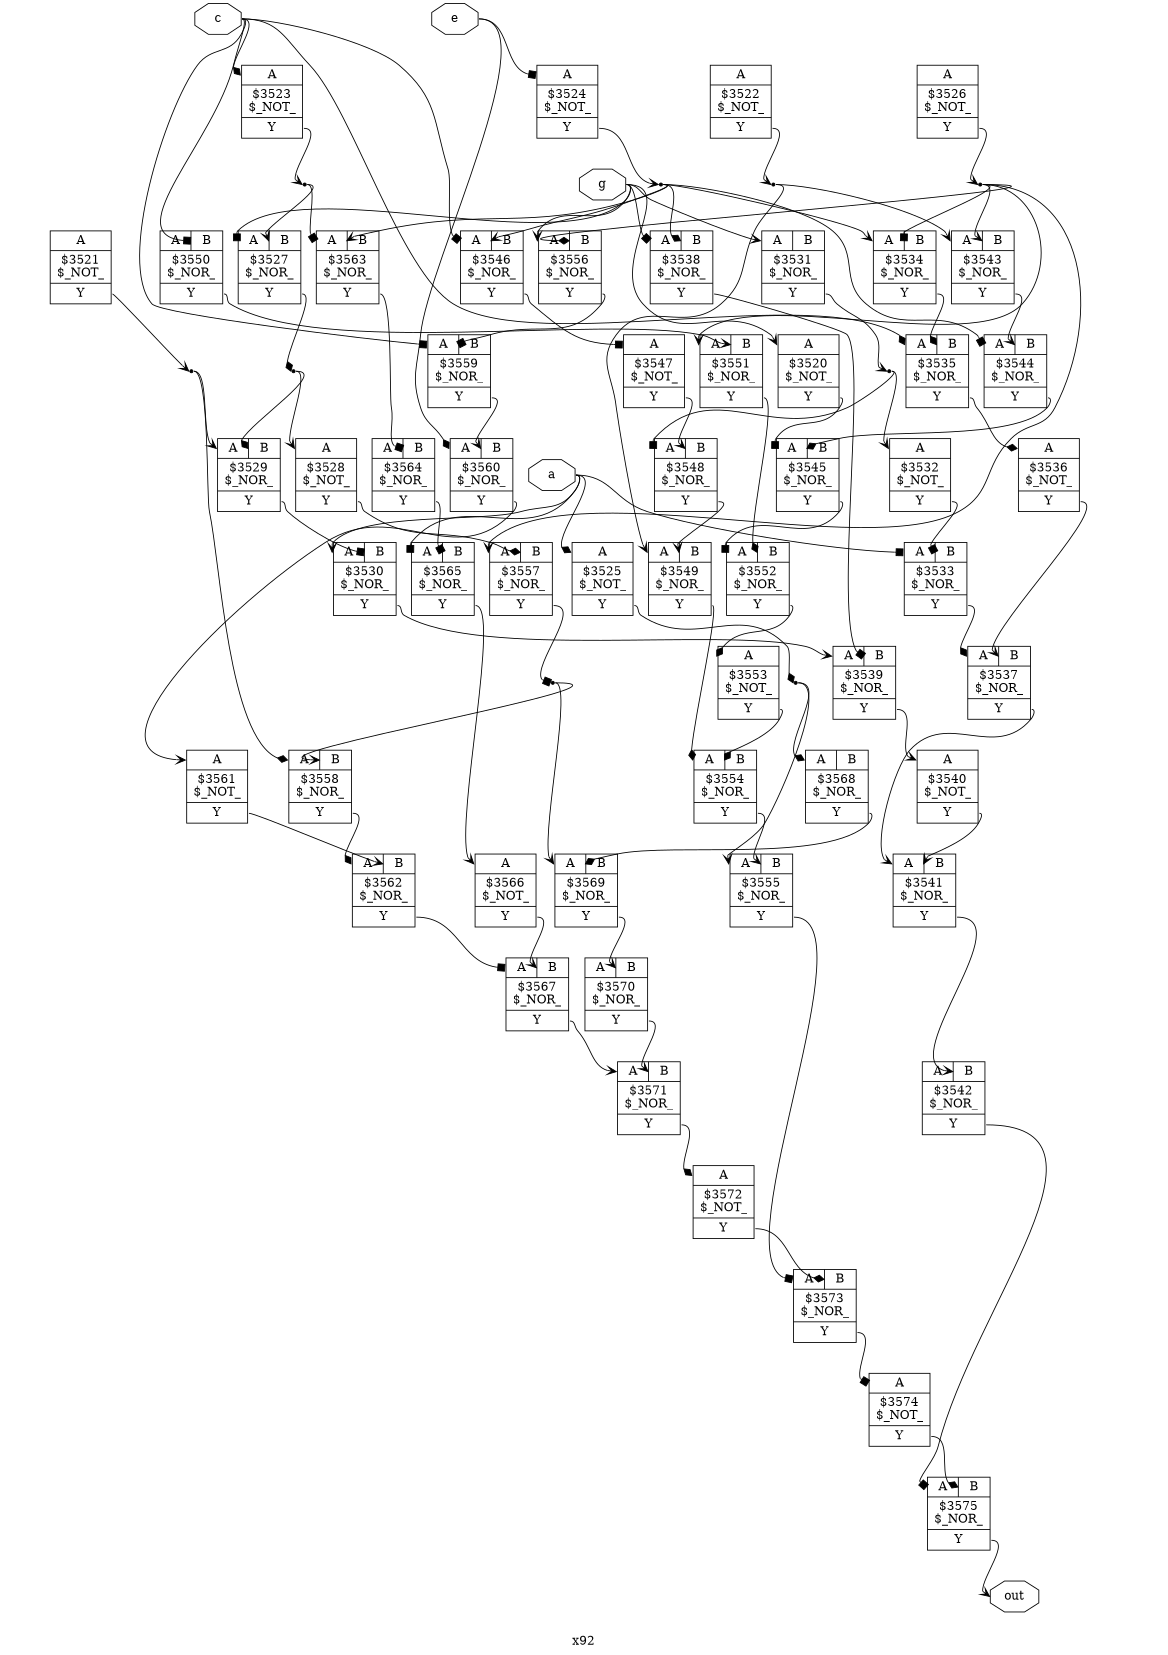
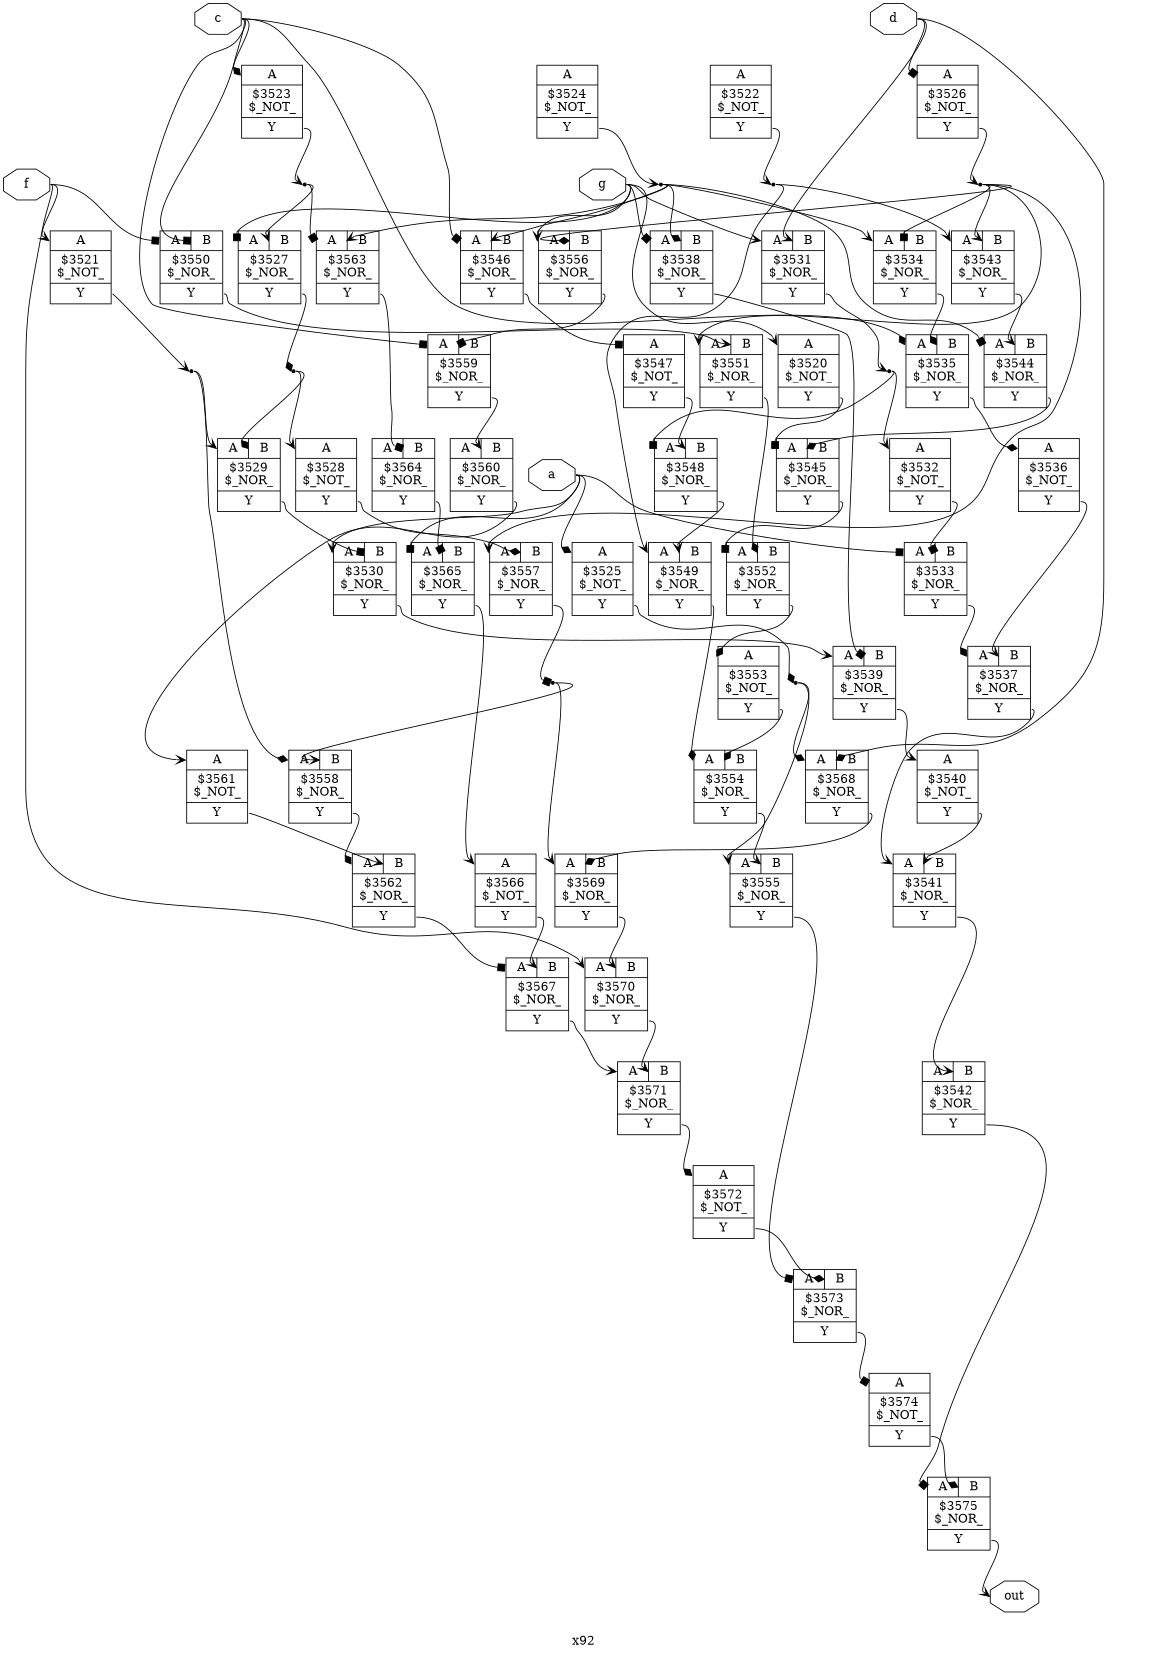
node "e": removed
node "d": added
node "f": added
